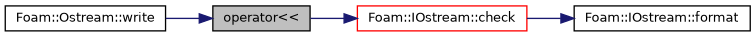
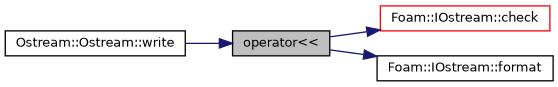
node "Foam::Ostream::write": label "Foam::Ostream::write" -> "Ostream::Ostream::write"
edge "Foam::IOstream::check" -> "Foam::IOstream::format": now "operator<<" -> "Foam::IOstream::format"
